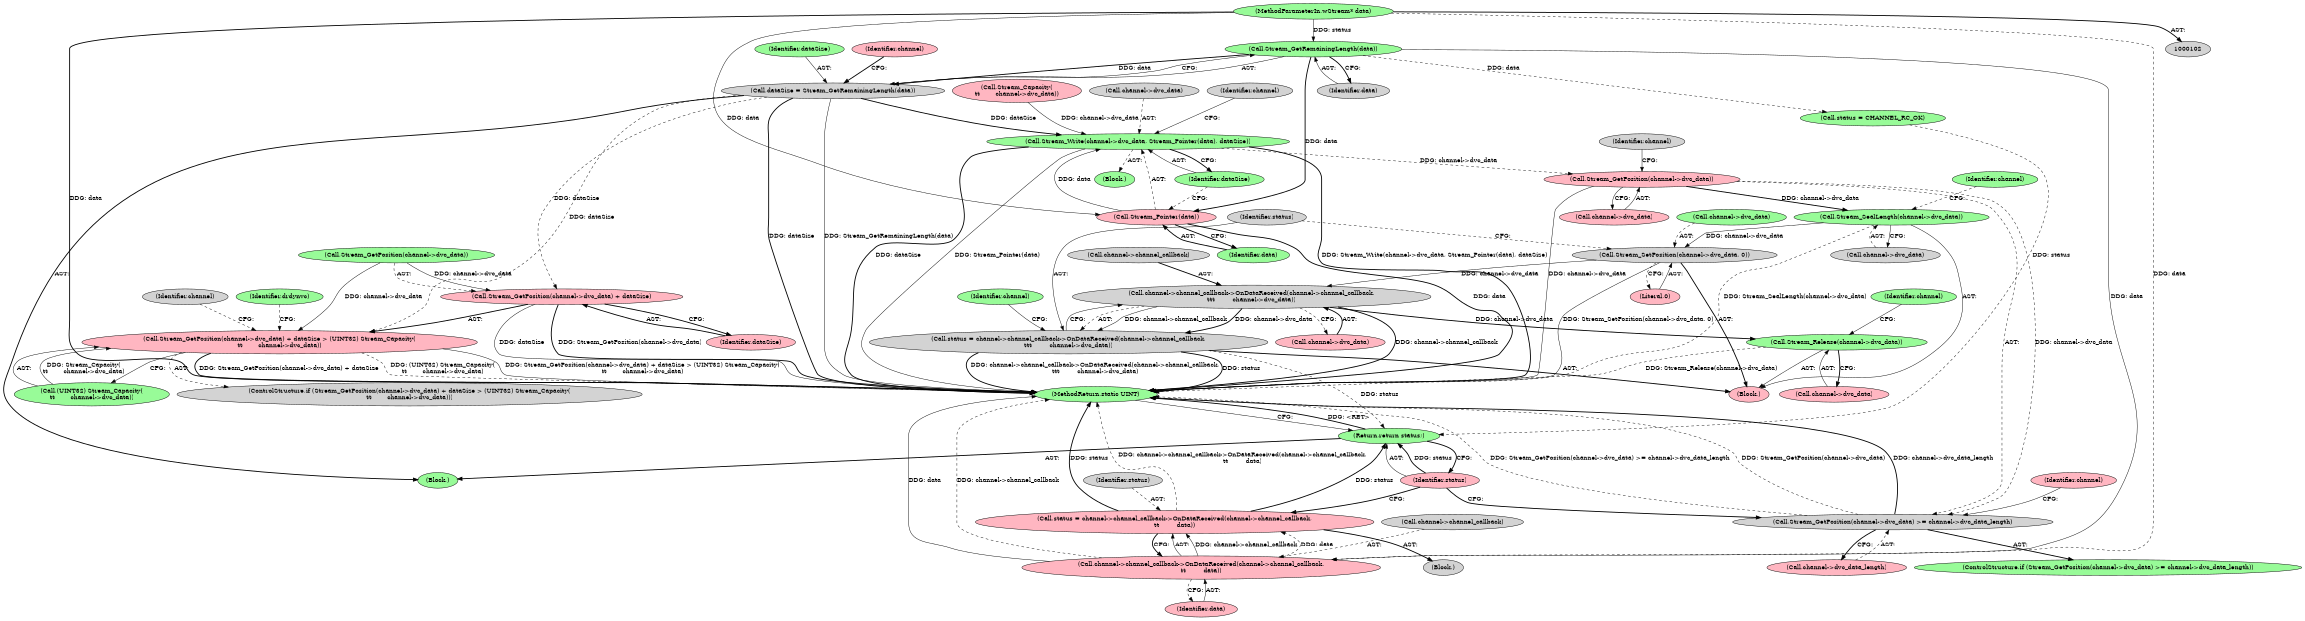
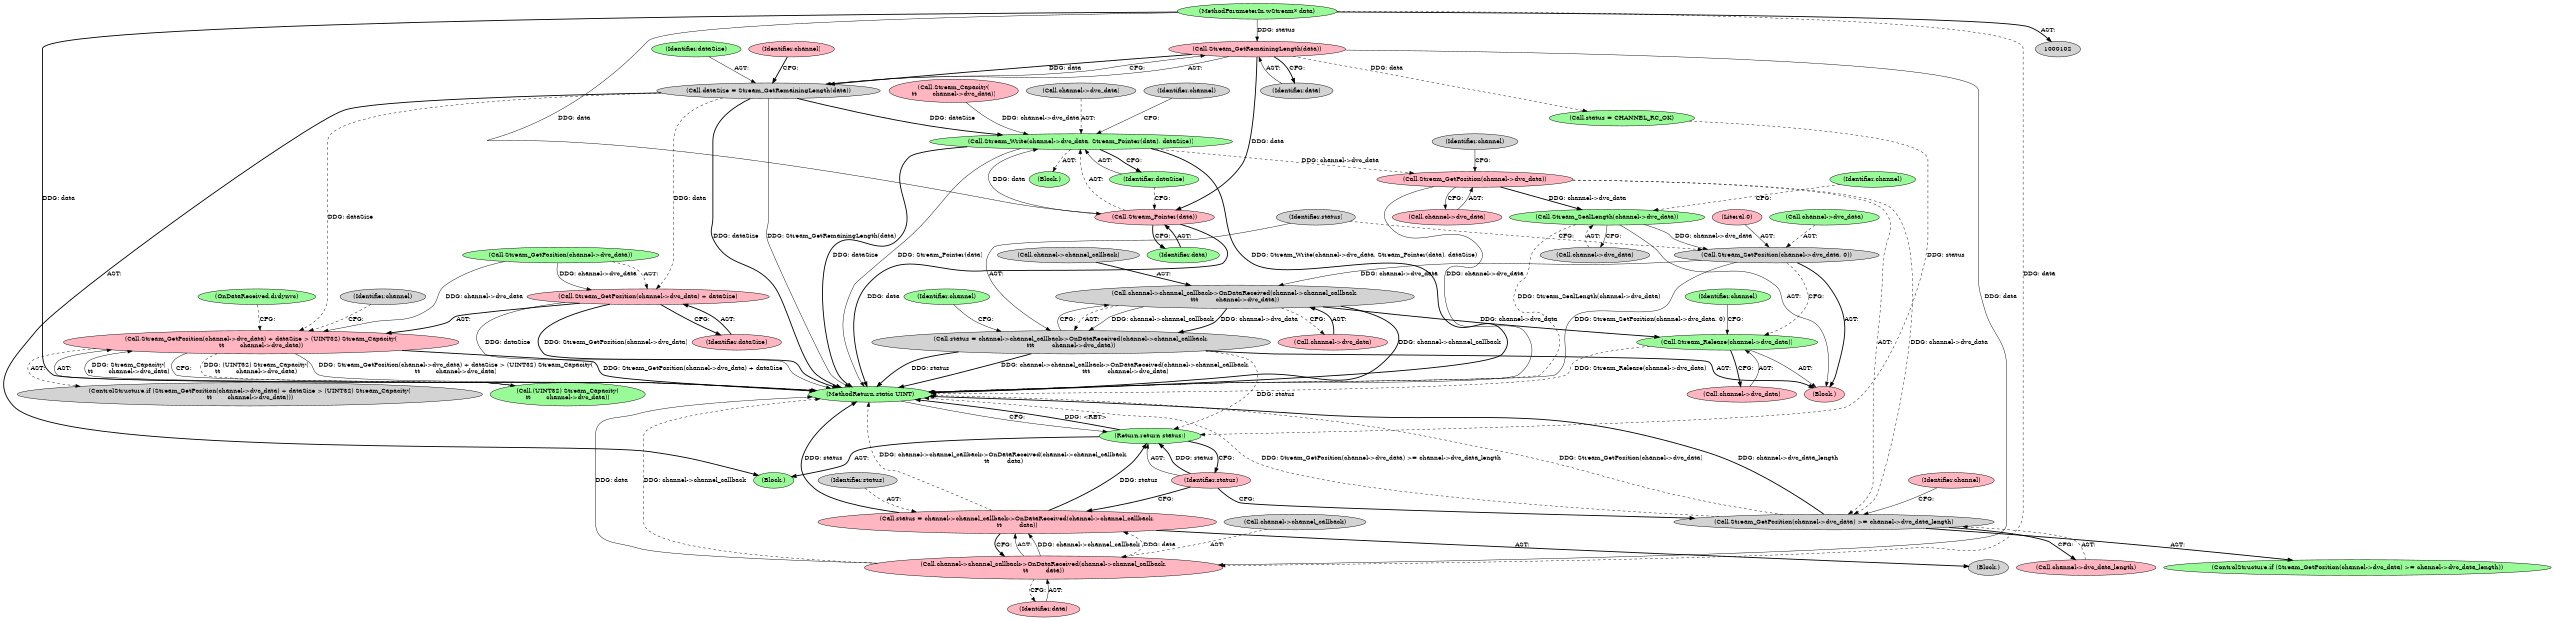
node "(Call,Stream_GetRemainingLength(data))": fillcolor palegreen -> lightpink
edge "(Call,dataSize = Stream_GetRemainingLength(data))" -> "(Call,Stream_GetPosition(channel->dvc_data) + dataSize)": label "DDG: dataSize" -> "DDG: data"
edge "(Call,Stream_SetPosition(channel->dvc_data, 0))" -> "(Literal,0)": now "(Call,Stream_SetPosition(channel->dvc_data, 0))" -> "(Call,Stream_Release(channel->dvc_data))"
node "(Identifier,drdynvc)": label "(Identifier,drdynvc)" -> "(OnDataReceived,drdynvc)"
